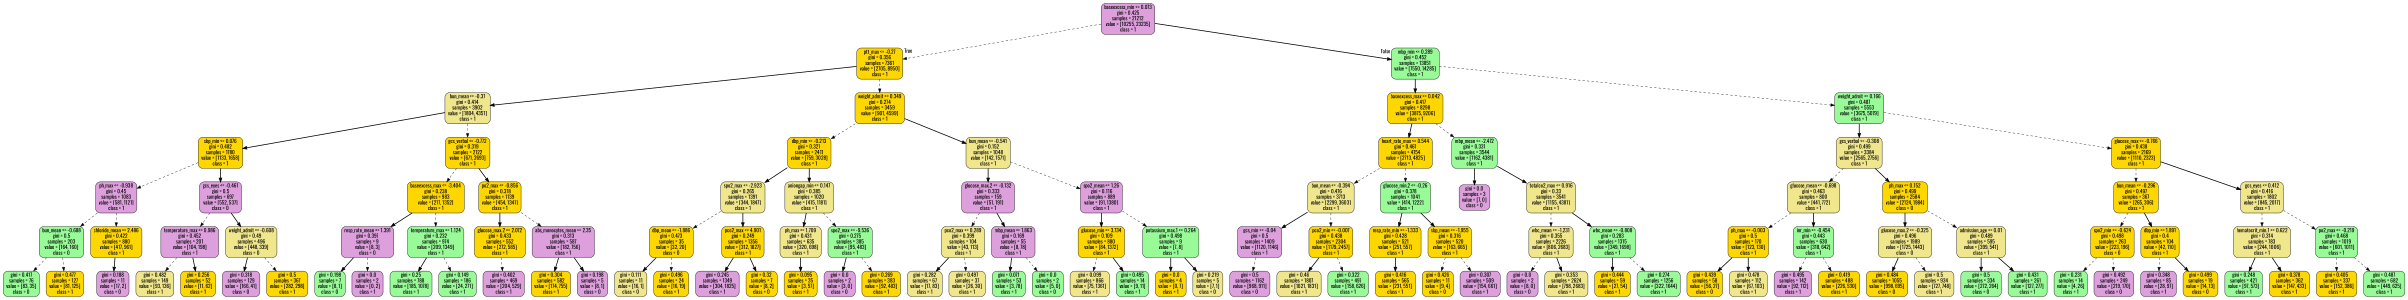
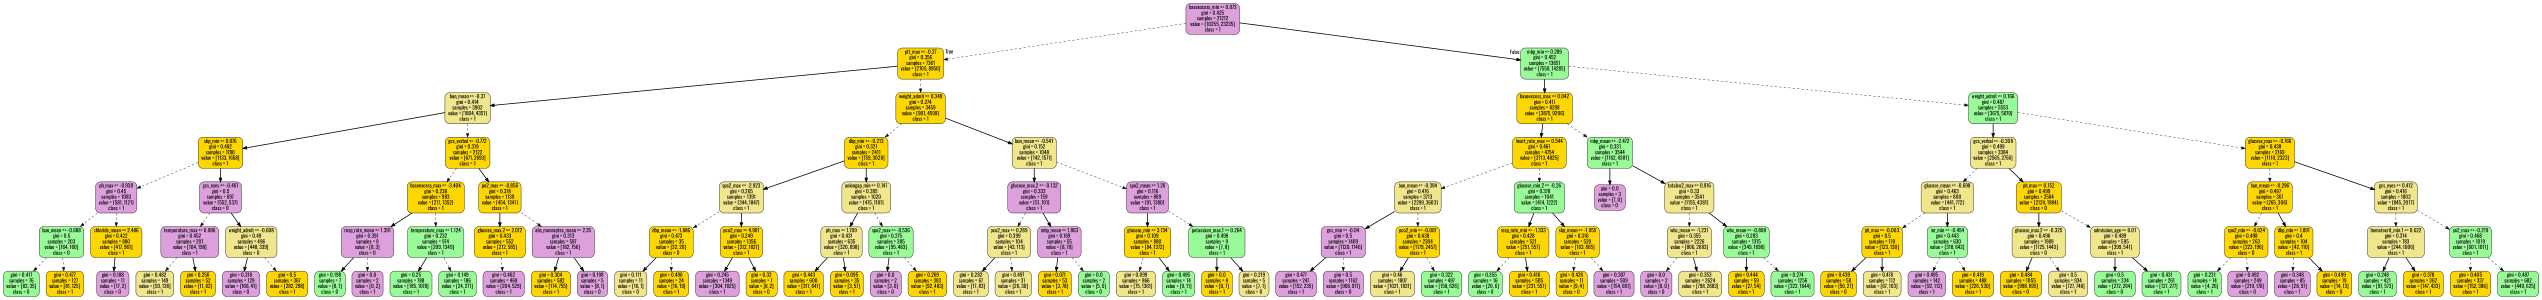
node "gini = 0.443 samples = 600 value = [317, 641] class = 1": added
node "gini = 0.071 samples = 53 value = [3, 78] class = 1": fillcolor palegreen -> gold
node "gini = 0.477 samples = 247 value = [152, 235] class = 1": added
node "gini = 0.416 samples = 565 value = [231, 551] class = 1": label "gini = 0.416 samples = 565 value = [231, 551] class = 1" -> "gini = 0.416 samples = 505 value = [231, 551] class = 1"
node "gini = 0.355 samples = 16 value = [20, 6] class = 0": added
